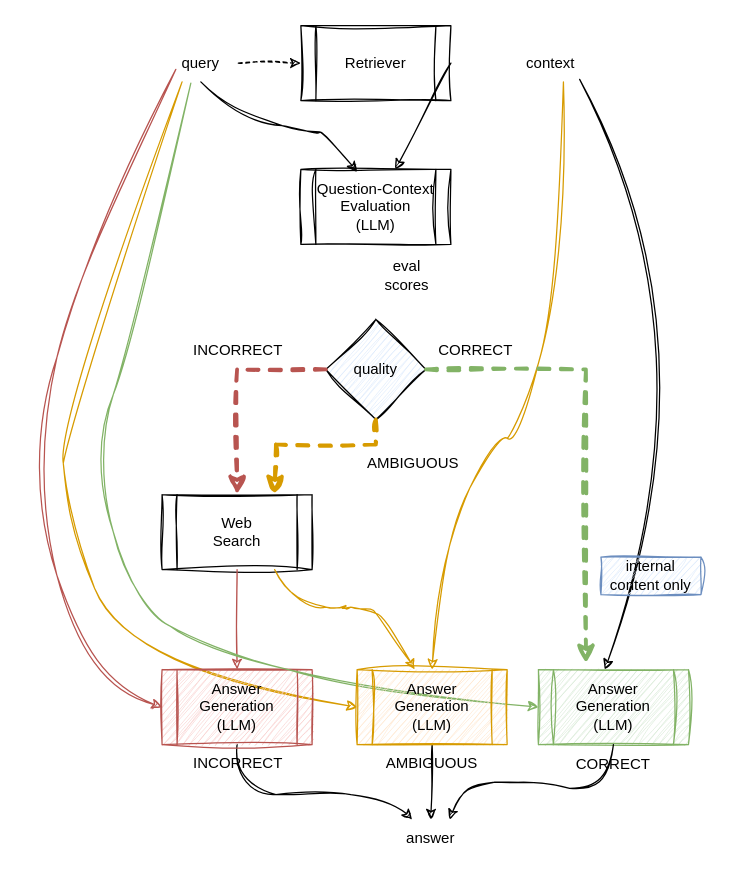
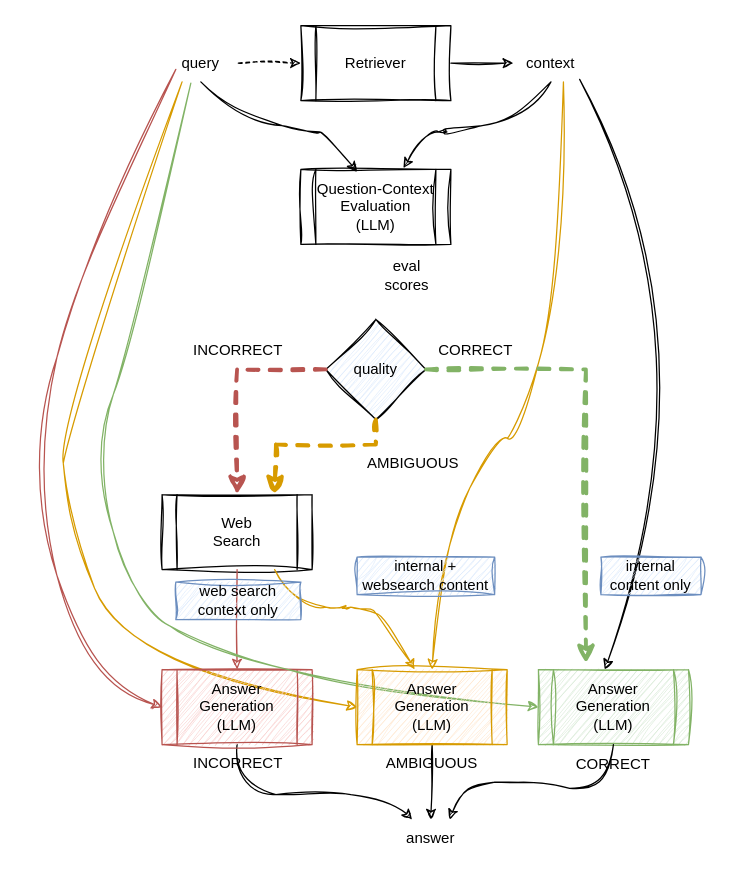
edge "context" -> "Question-Context Evaluation (LLM)": added
edge "Retriever" -> "Question-Context Evaluation (LLM)": now "Retriever" -> "context"
node "internal + websearch content": added
node "web search context only": added
